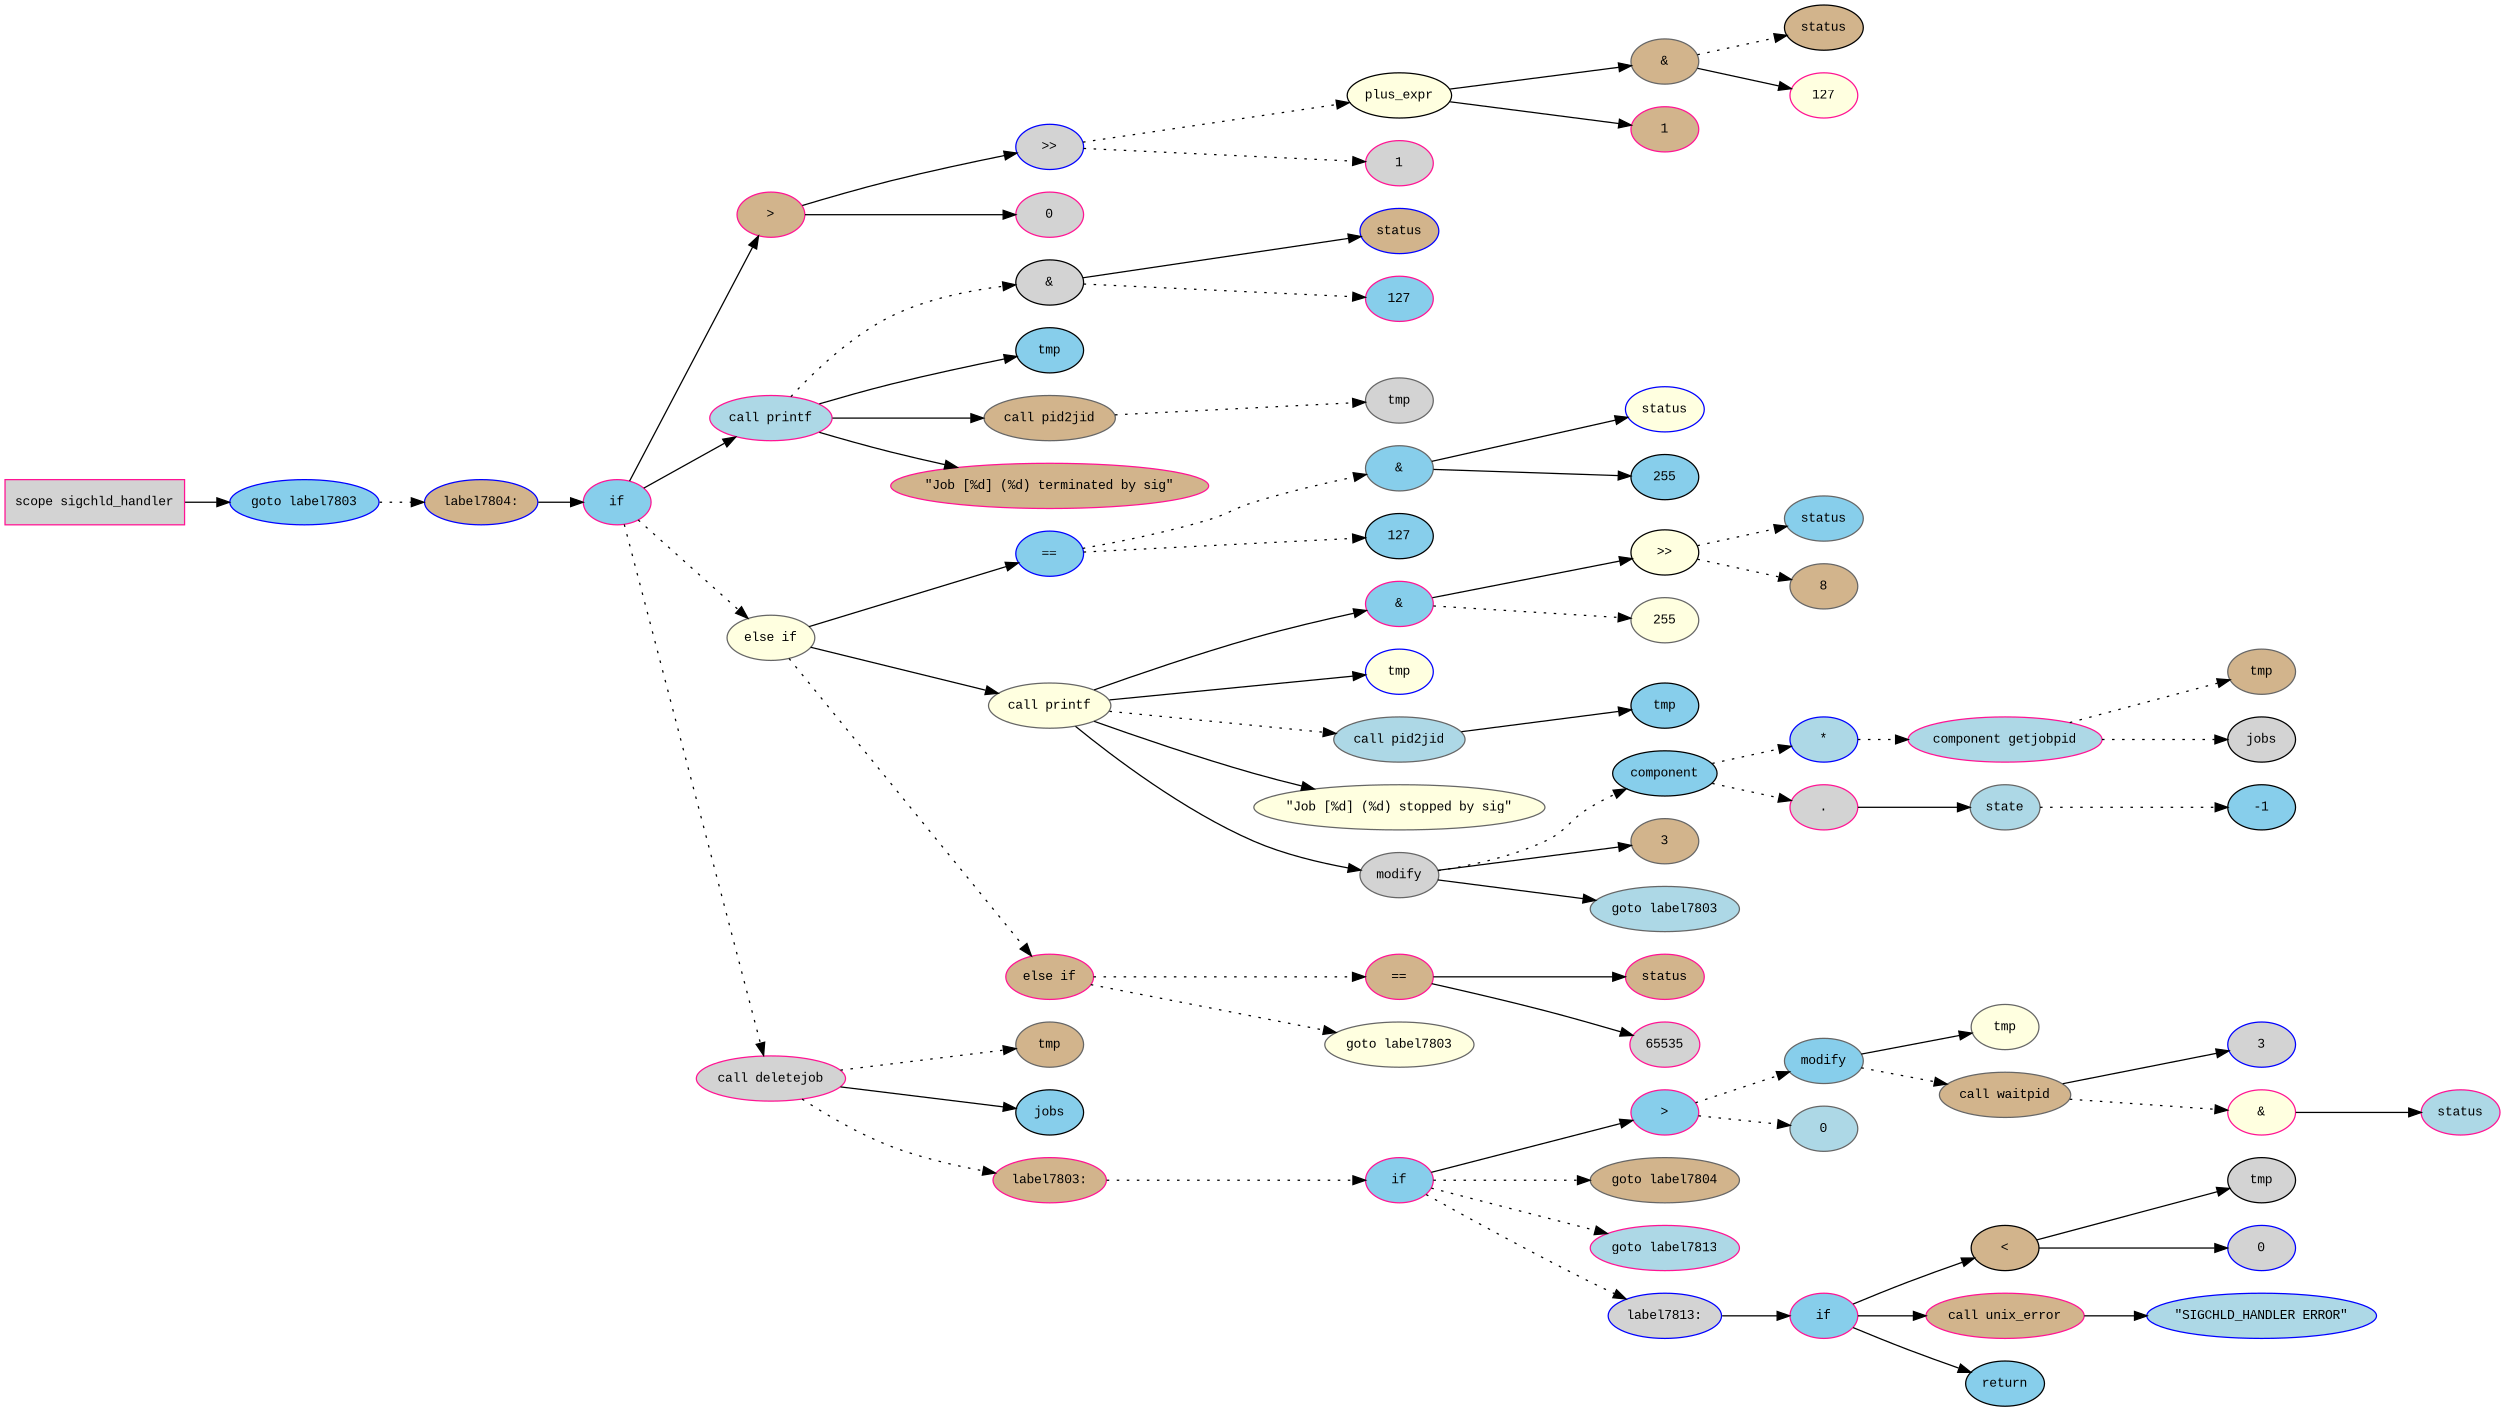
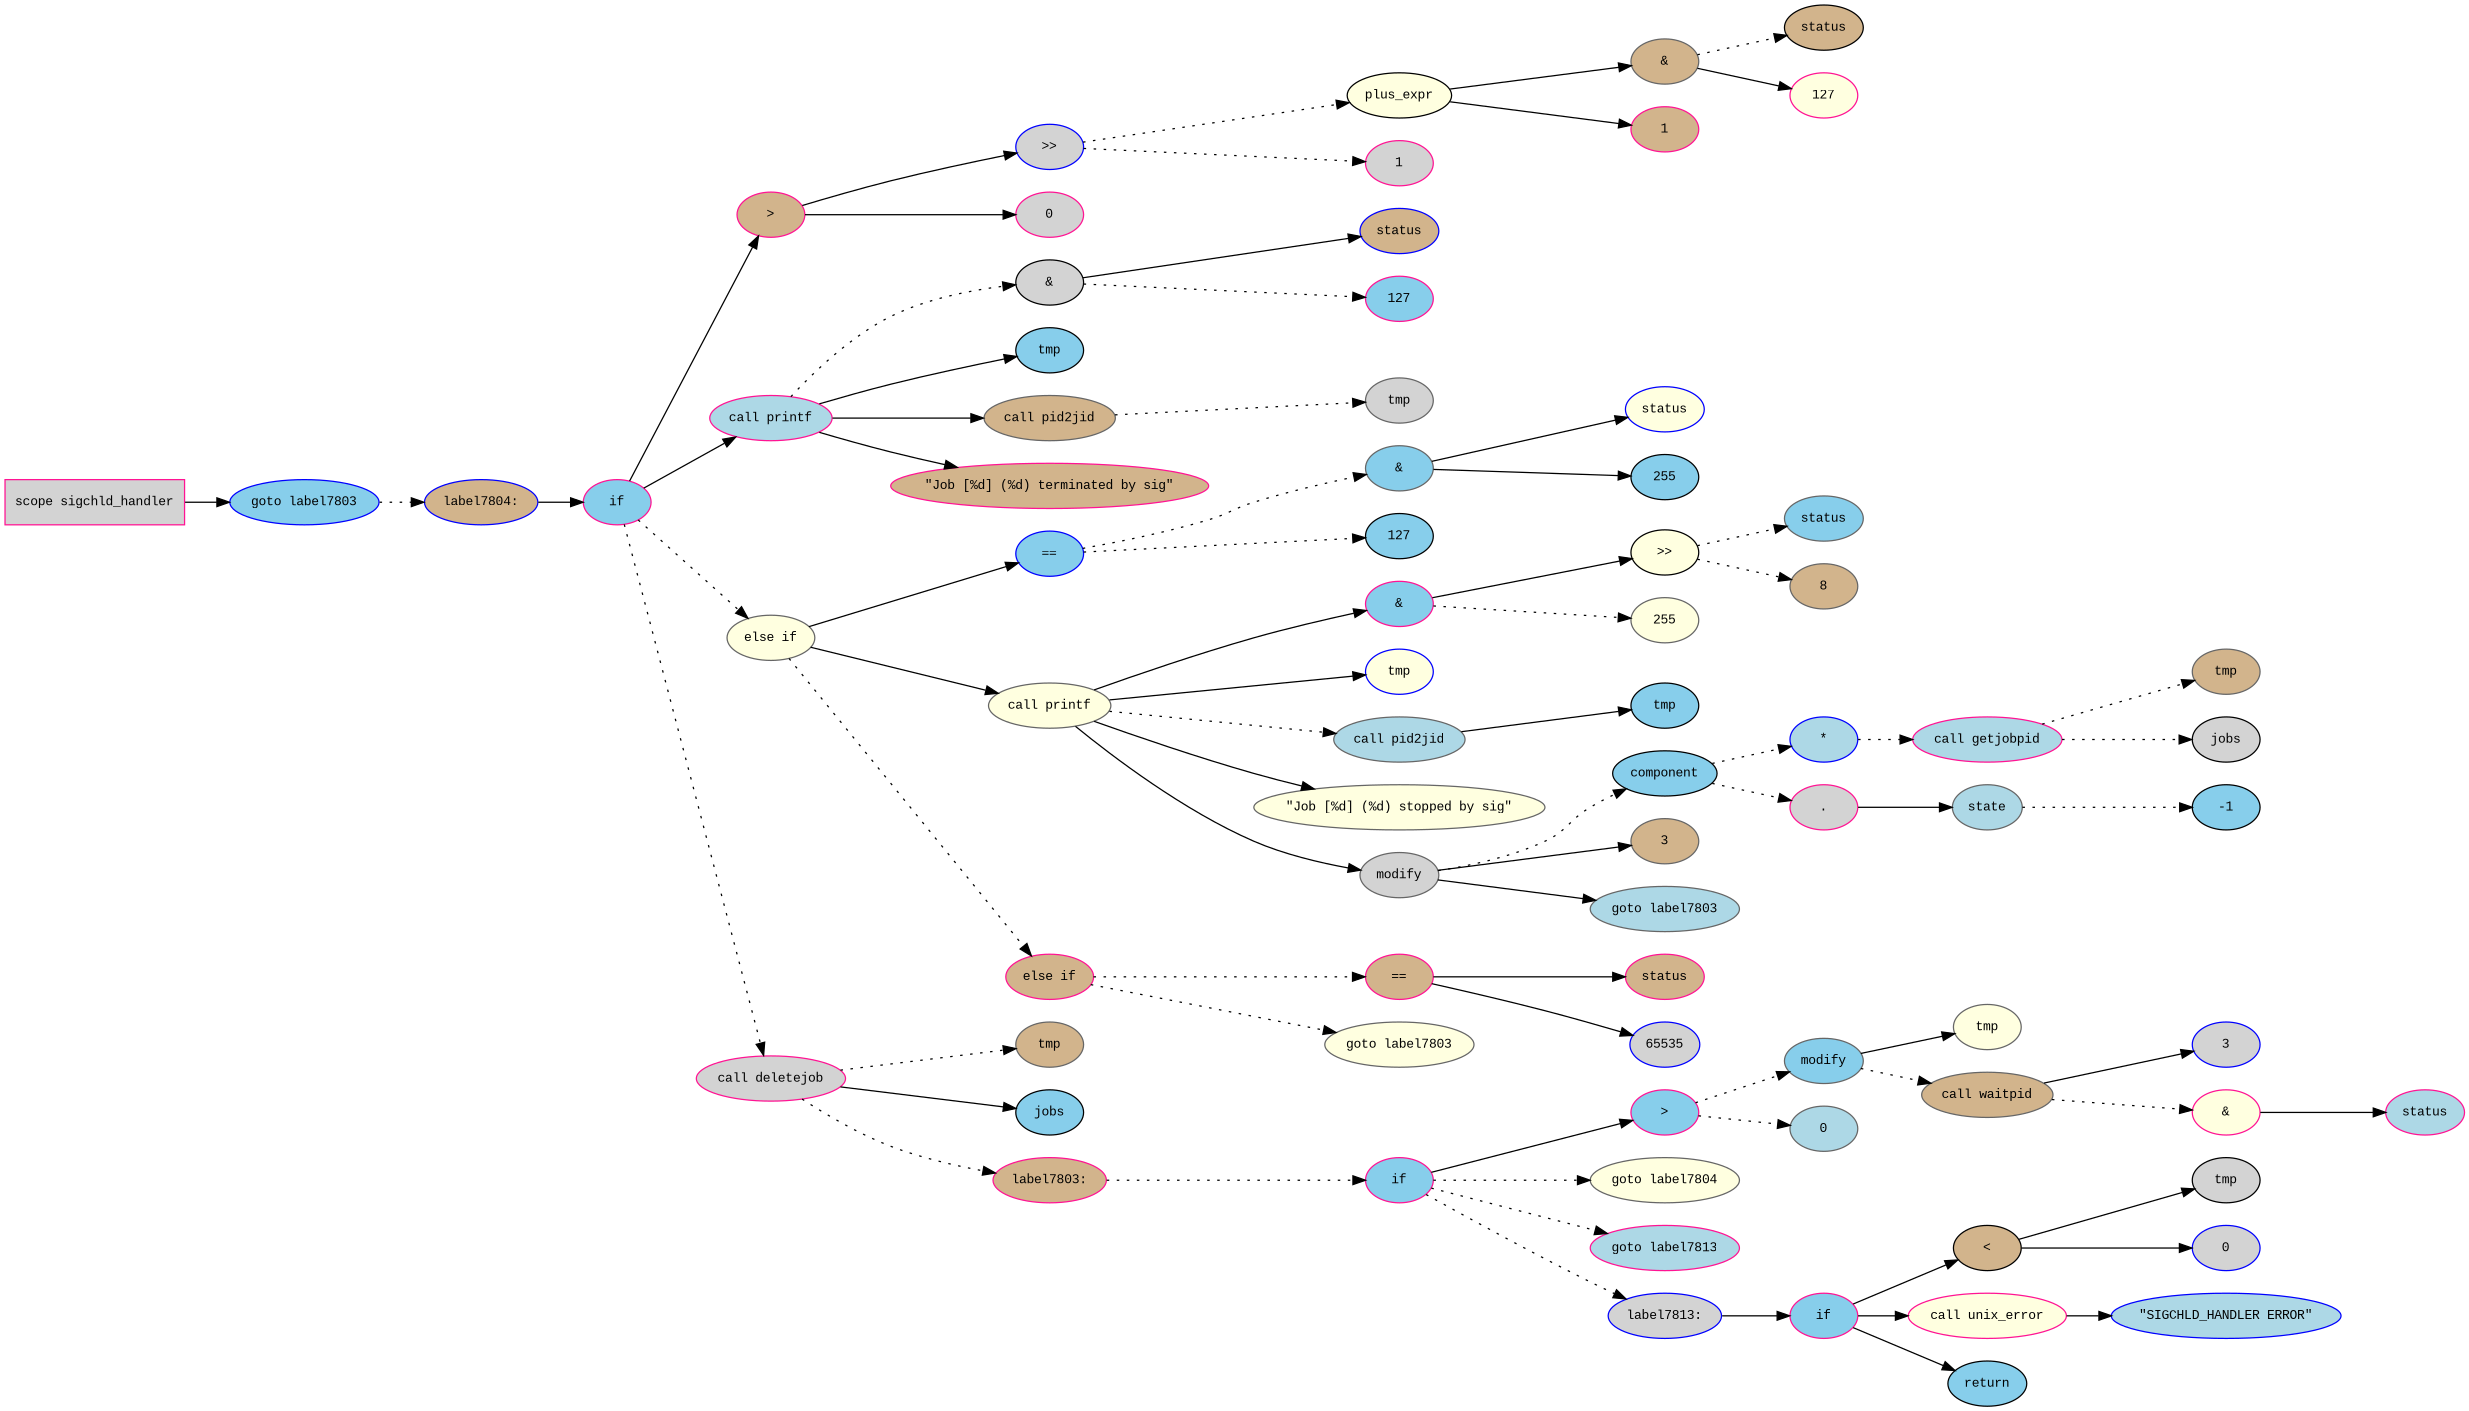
node "component getjobpid": label "component getjobpid" -> "call getjobpid"
node "65535": color deeppink -> blue
node "goto label7804": fillcolor tan -> lightyellow
node "call unix_error": fillcolor tan -> lightyellow
